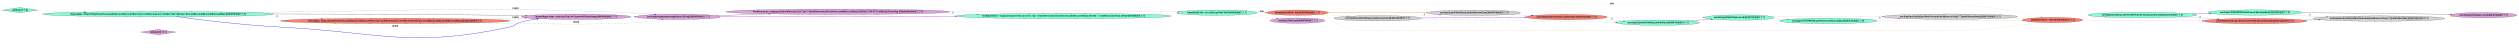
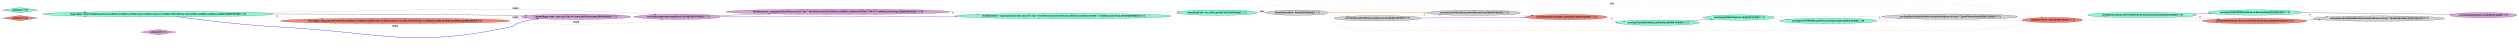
node "IndexableField pointField = fields(0(@@@9@@@['1', '1', '1']": fillcolor salmon -> lightgrey
node "testDefaults['1', '0', '0']": added
node "assertEquals(2,fields.length)@@@8@@@['1', '1', '1']": removed
